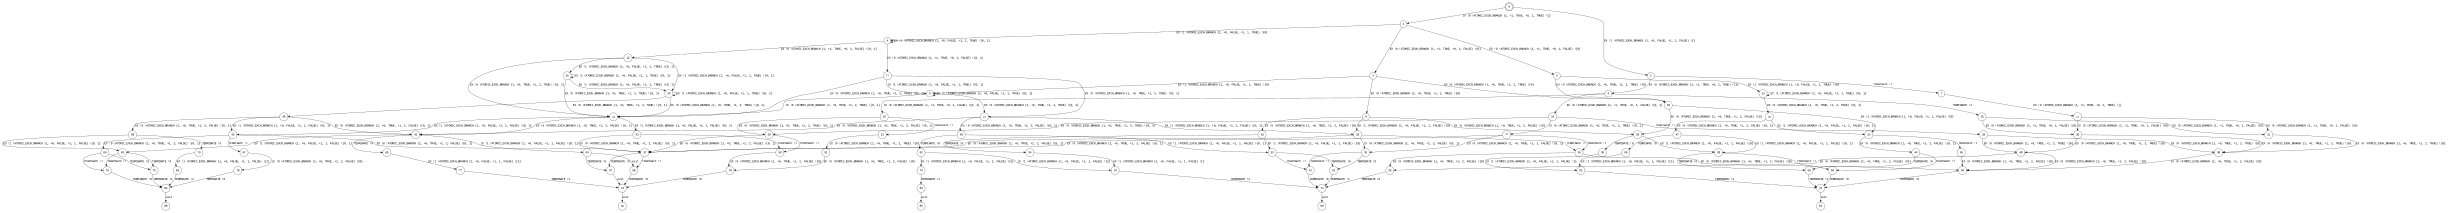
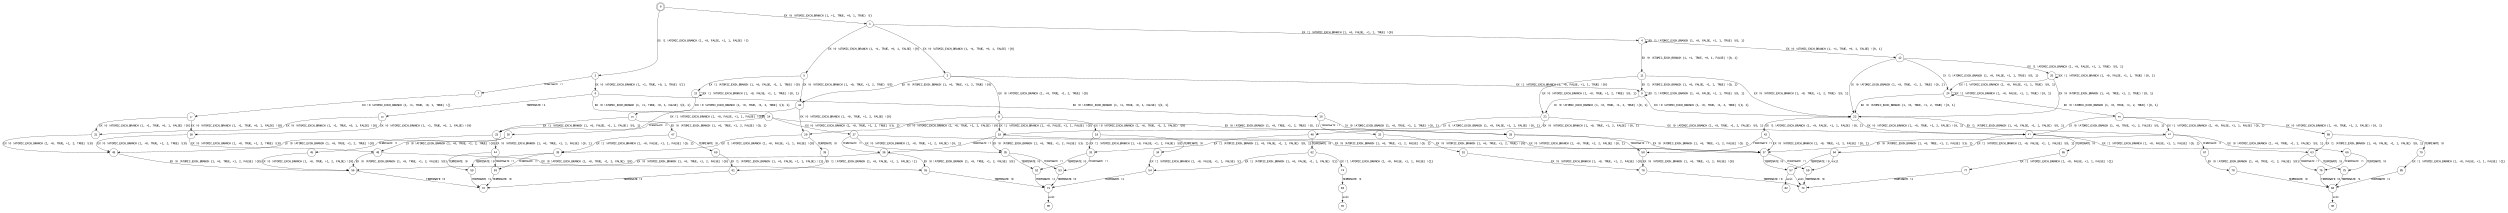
edge "73" -> "82": now "57" -> "82"
node "81": removed
